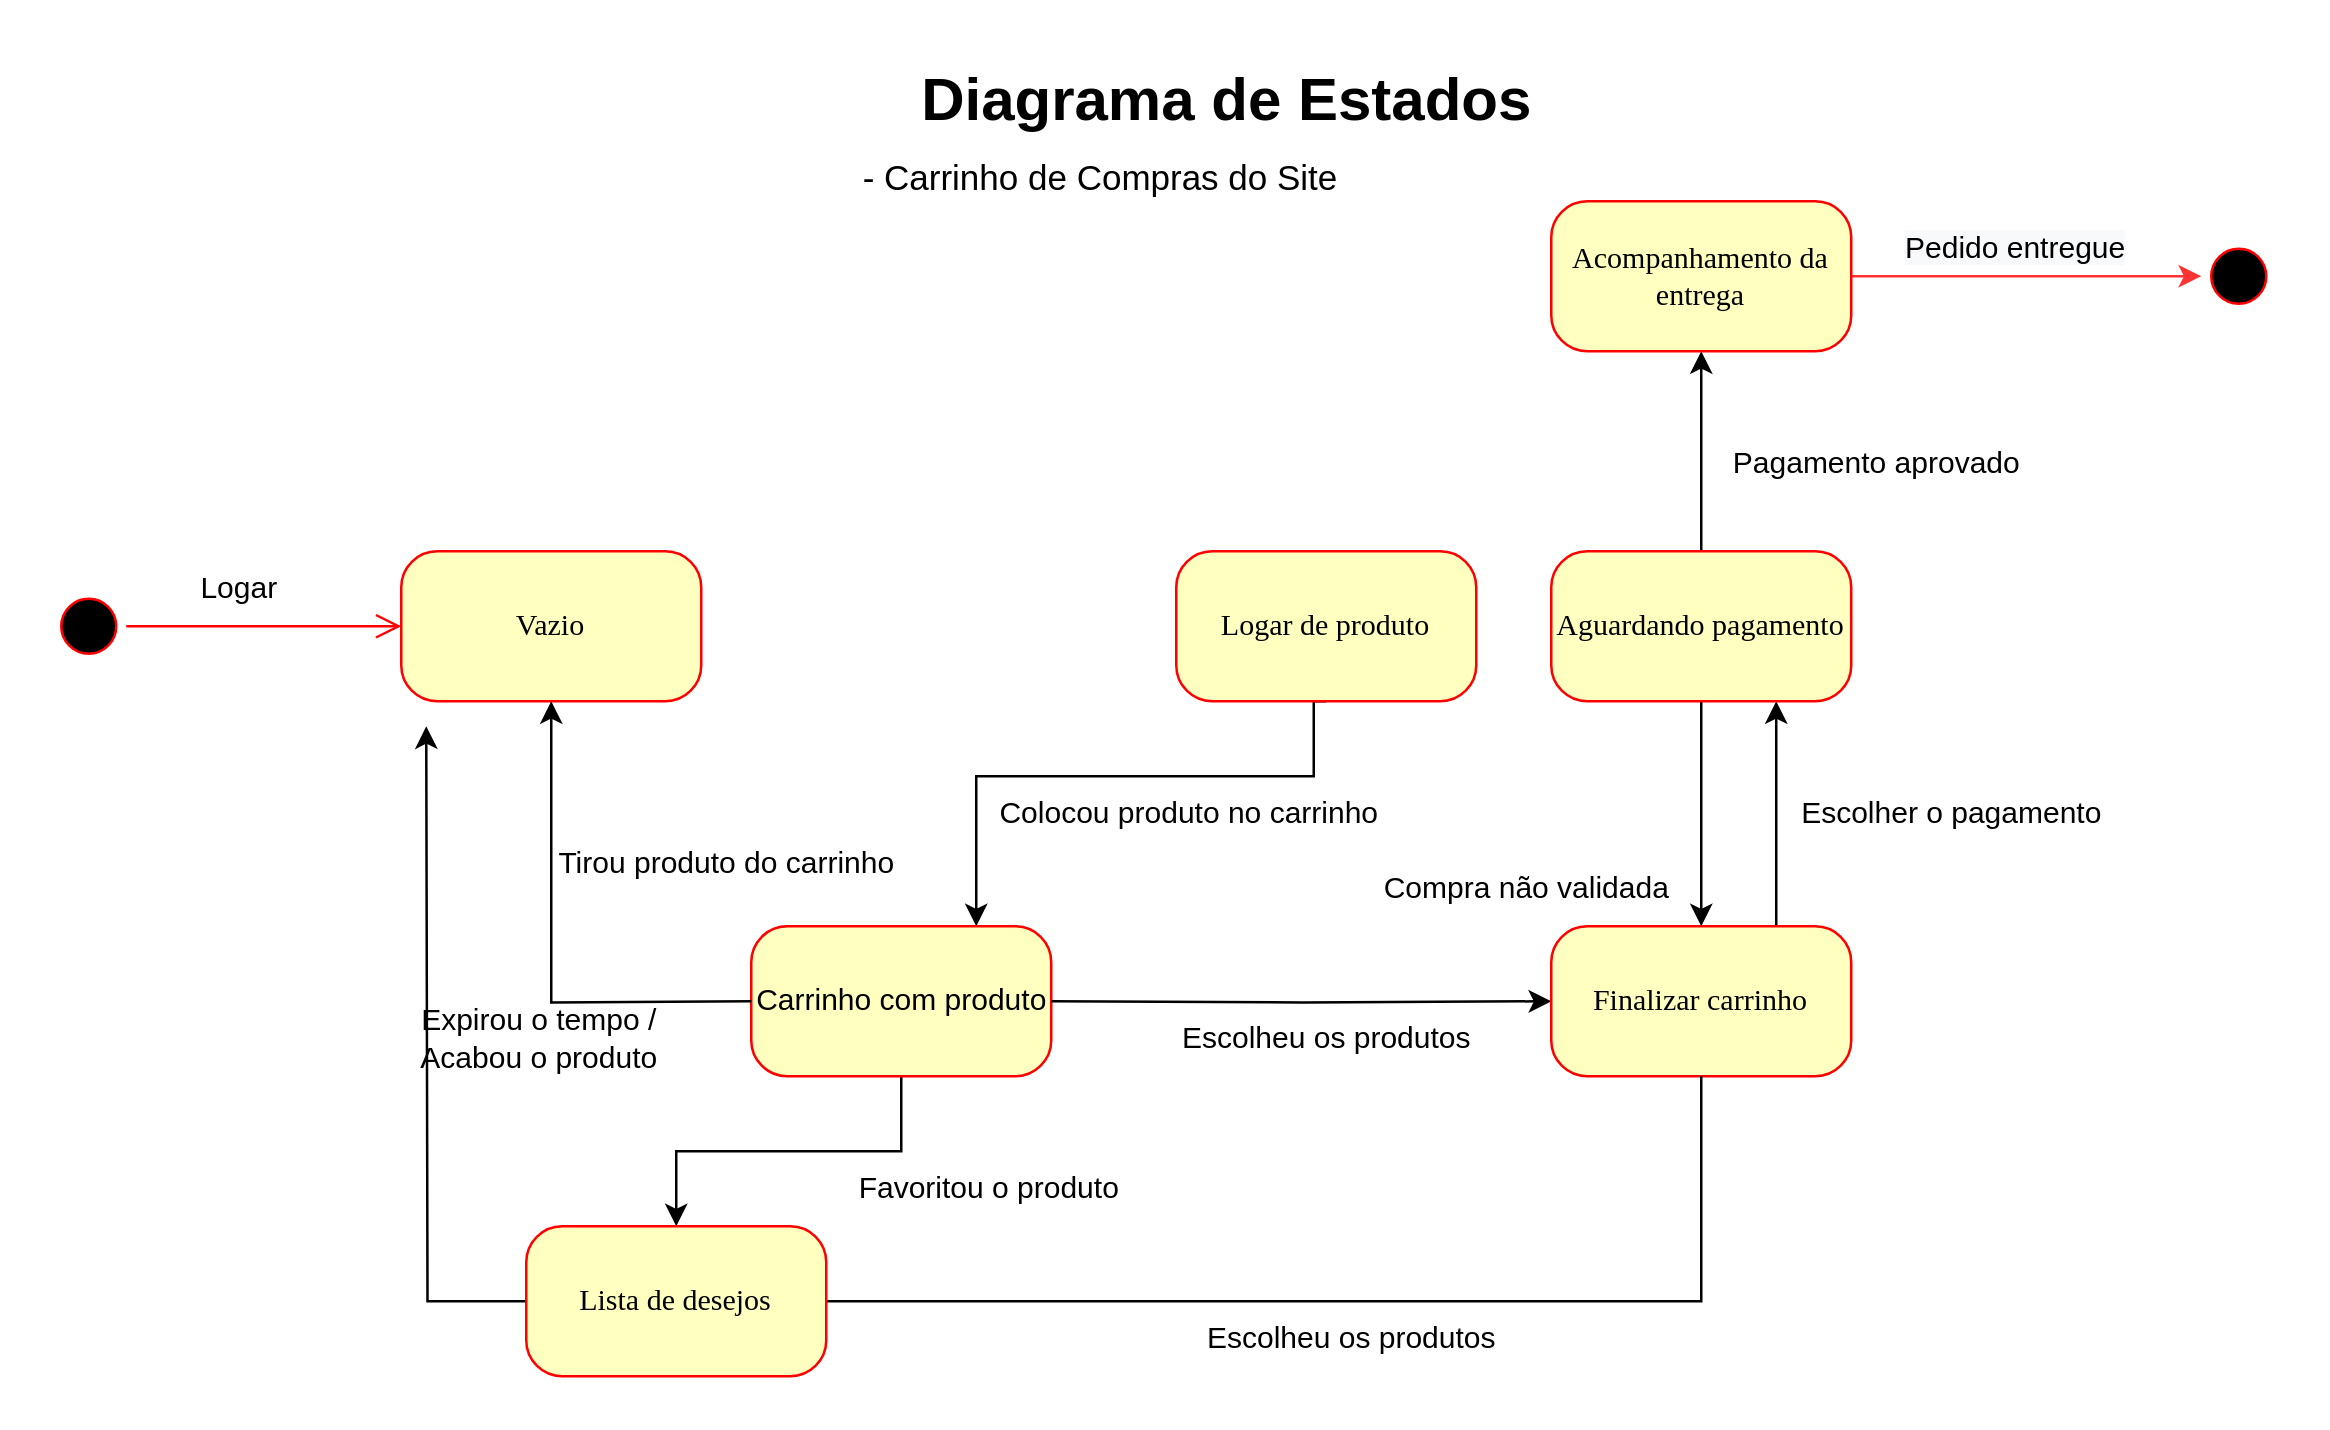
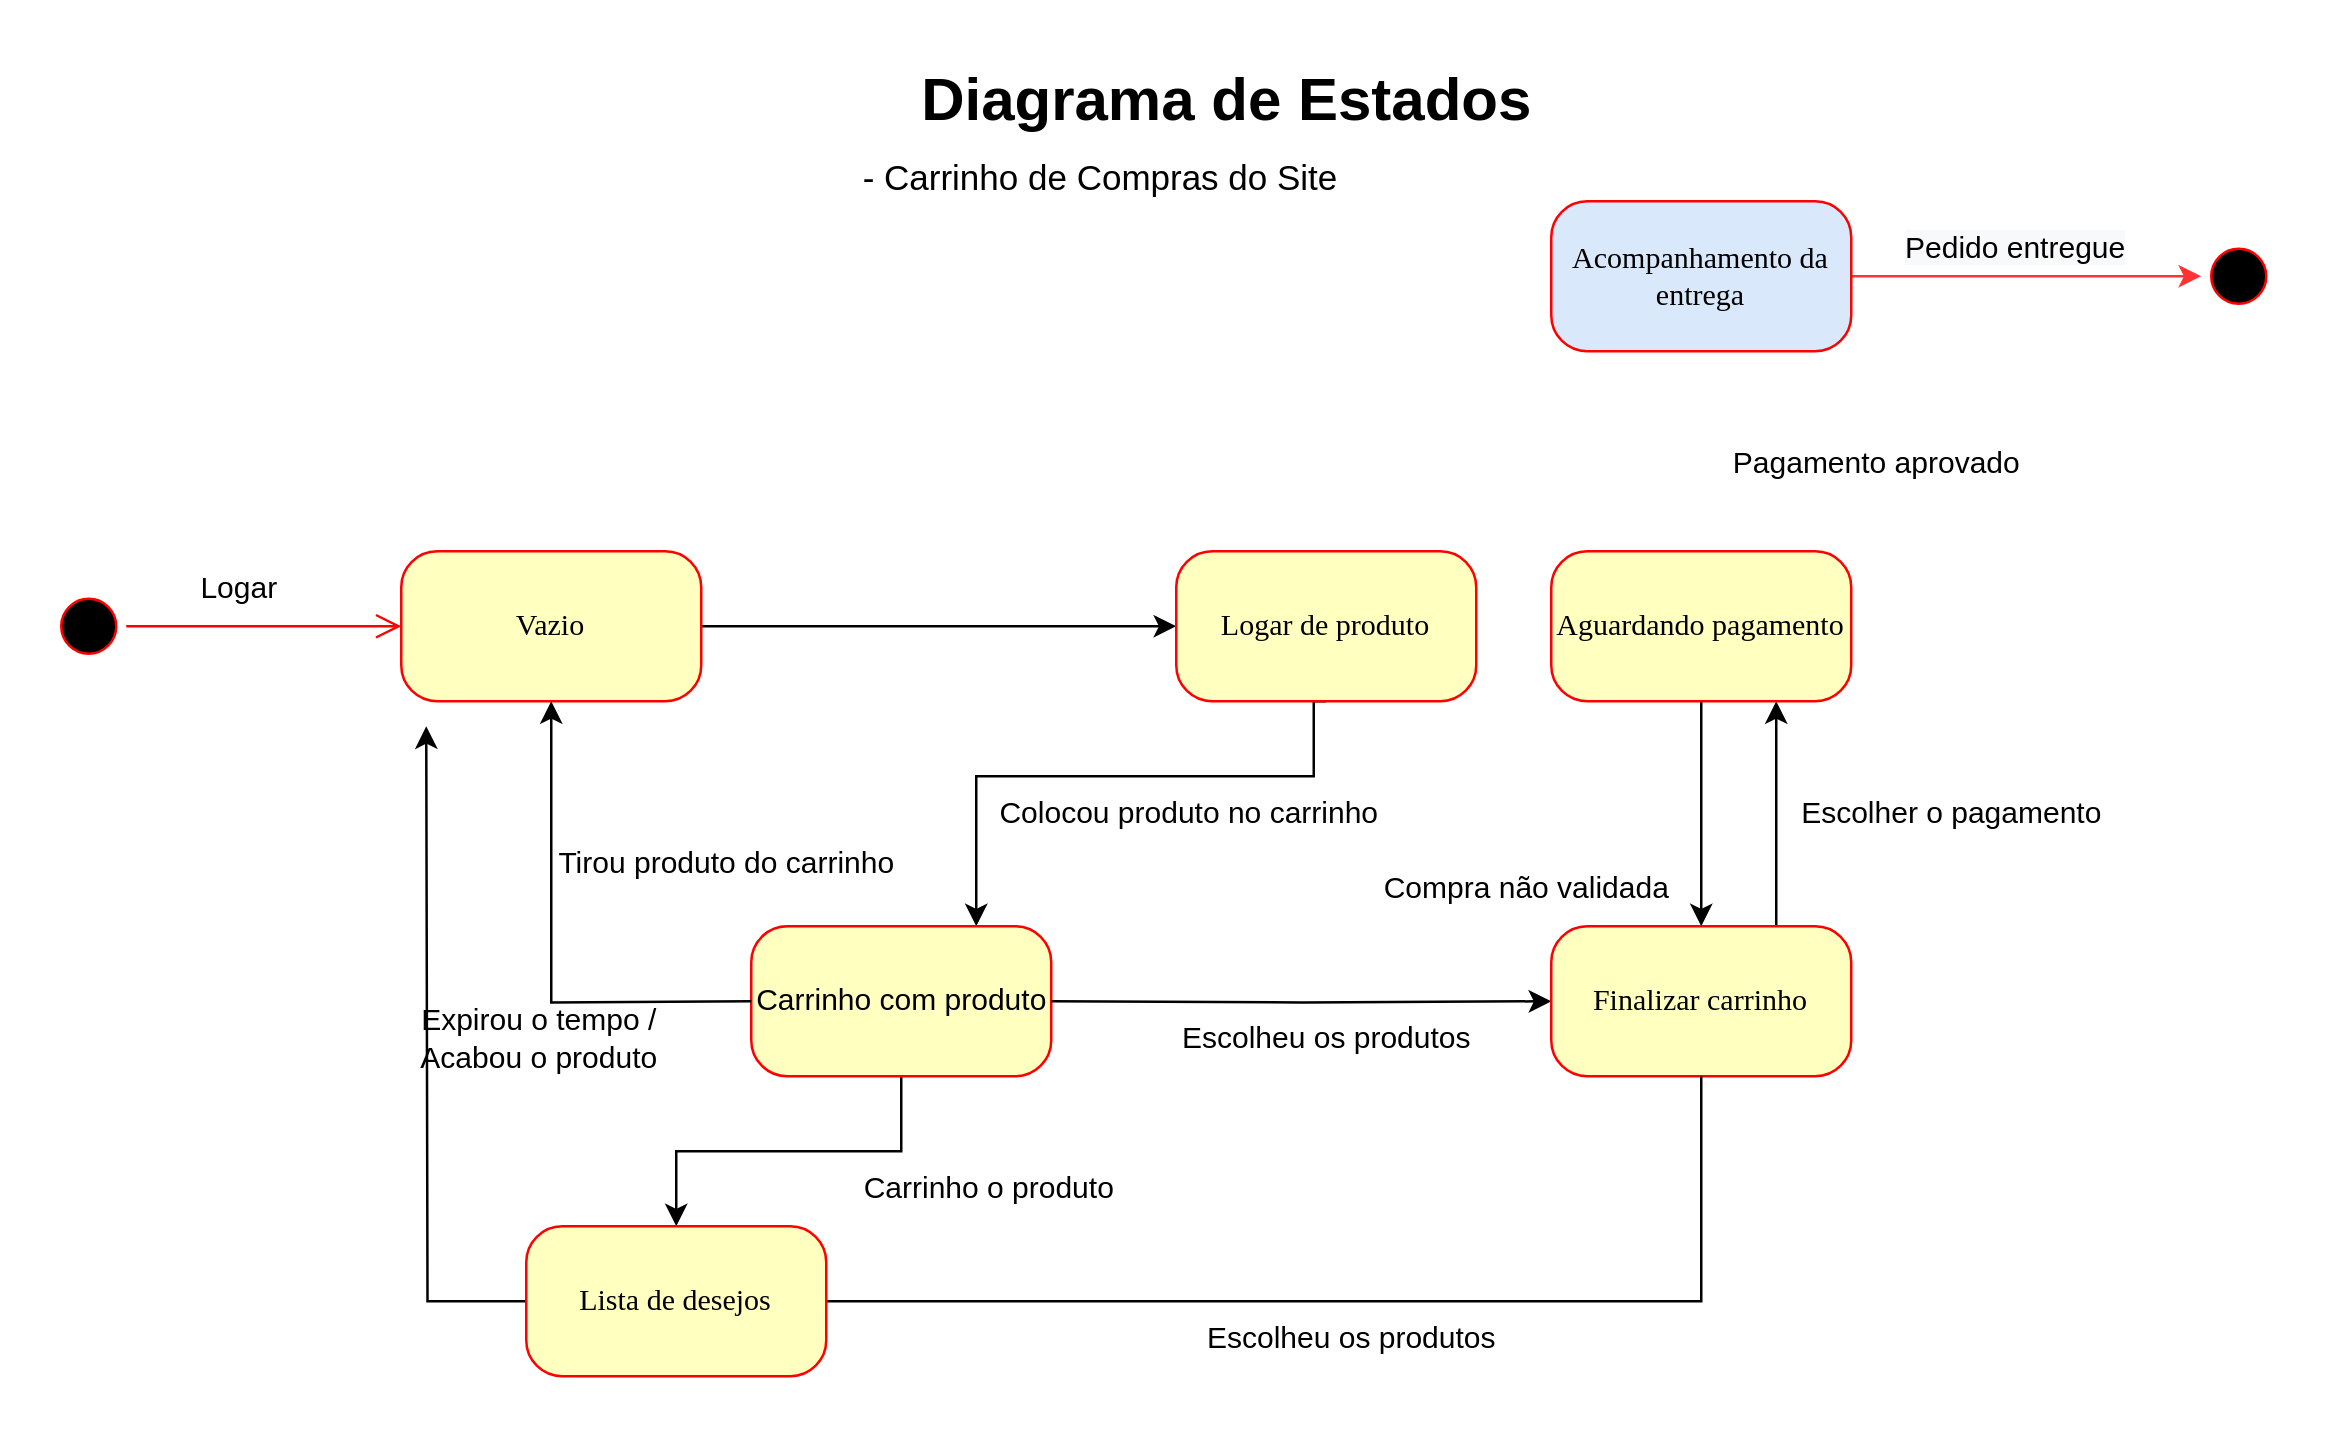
node "Acompanhamento da entrega": fillcolor #ffffc0 -> #dae8fc
edge "Aguardando pagamento" -> "Acompanhamento da entrega": removed
edge "Vazio" -> "Logar de produto": added
node "Favoritou o produto": label "Favoritou o produto" -> "Carrinho o produto"
